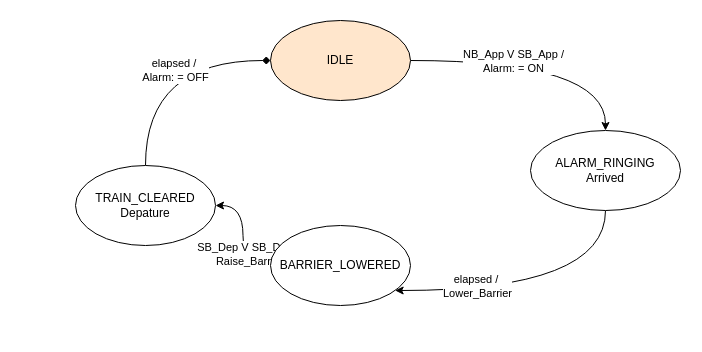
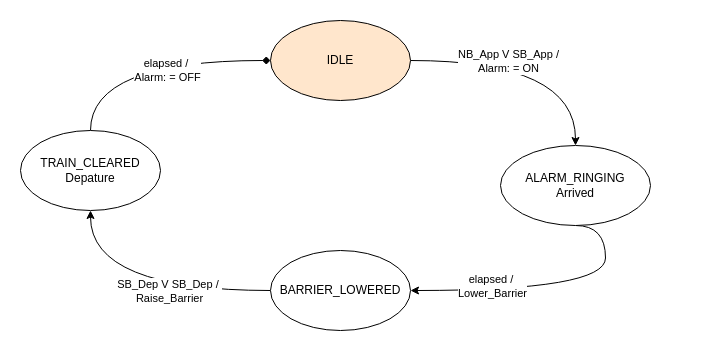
node "ALARM_RINGING Arrived": moved (606, 171) -> (576, 186)
node "TRAIN_CLEARED Depature": moved (146, 206) -> (91, 171)
node "BARRIER_LOWERED": moved (341, 266) -> (341, 291)
